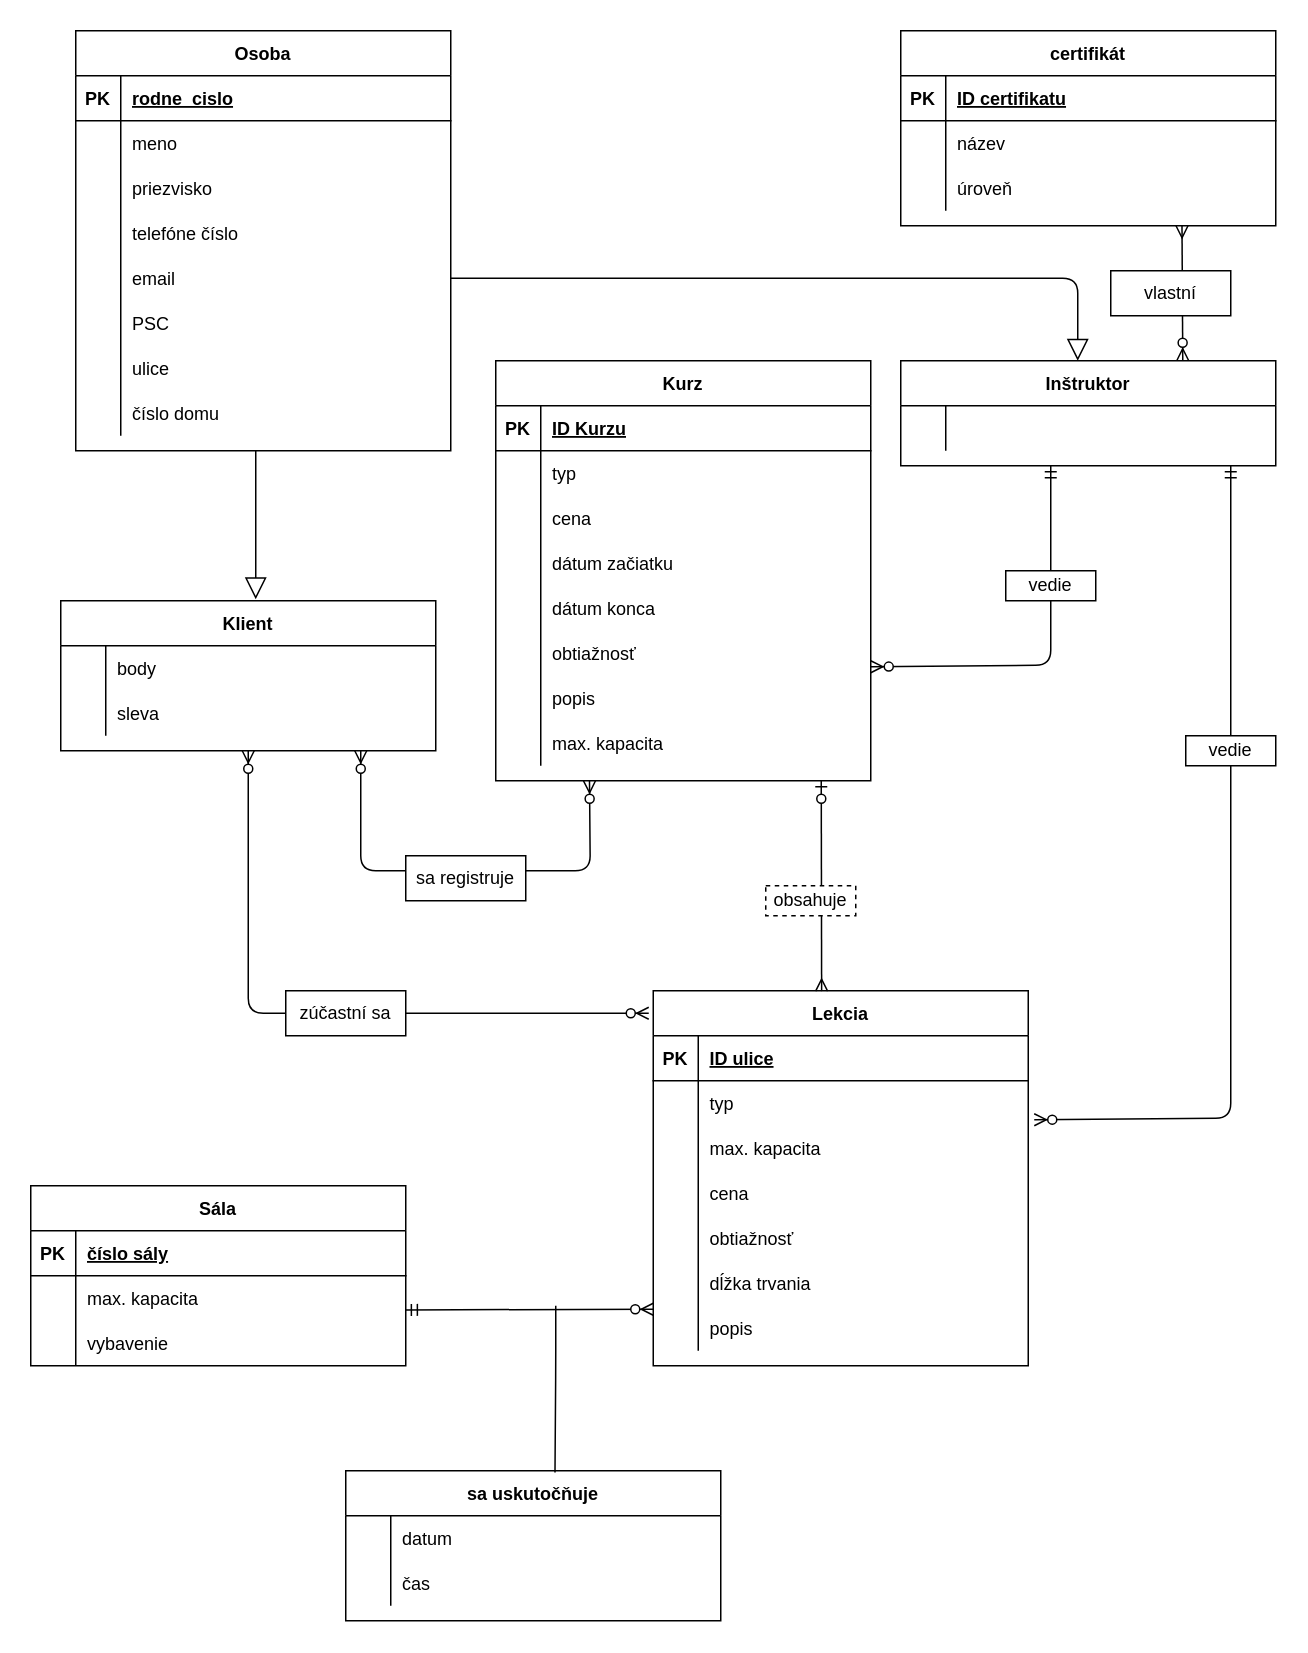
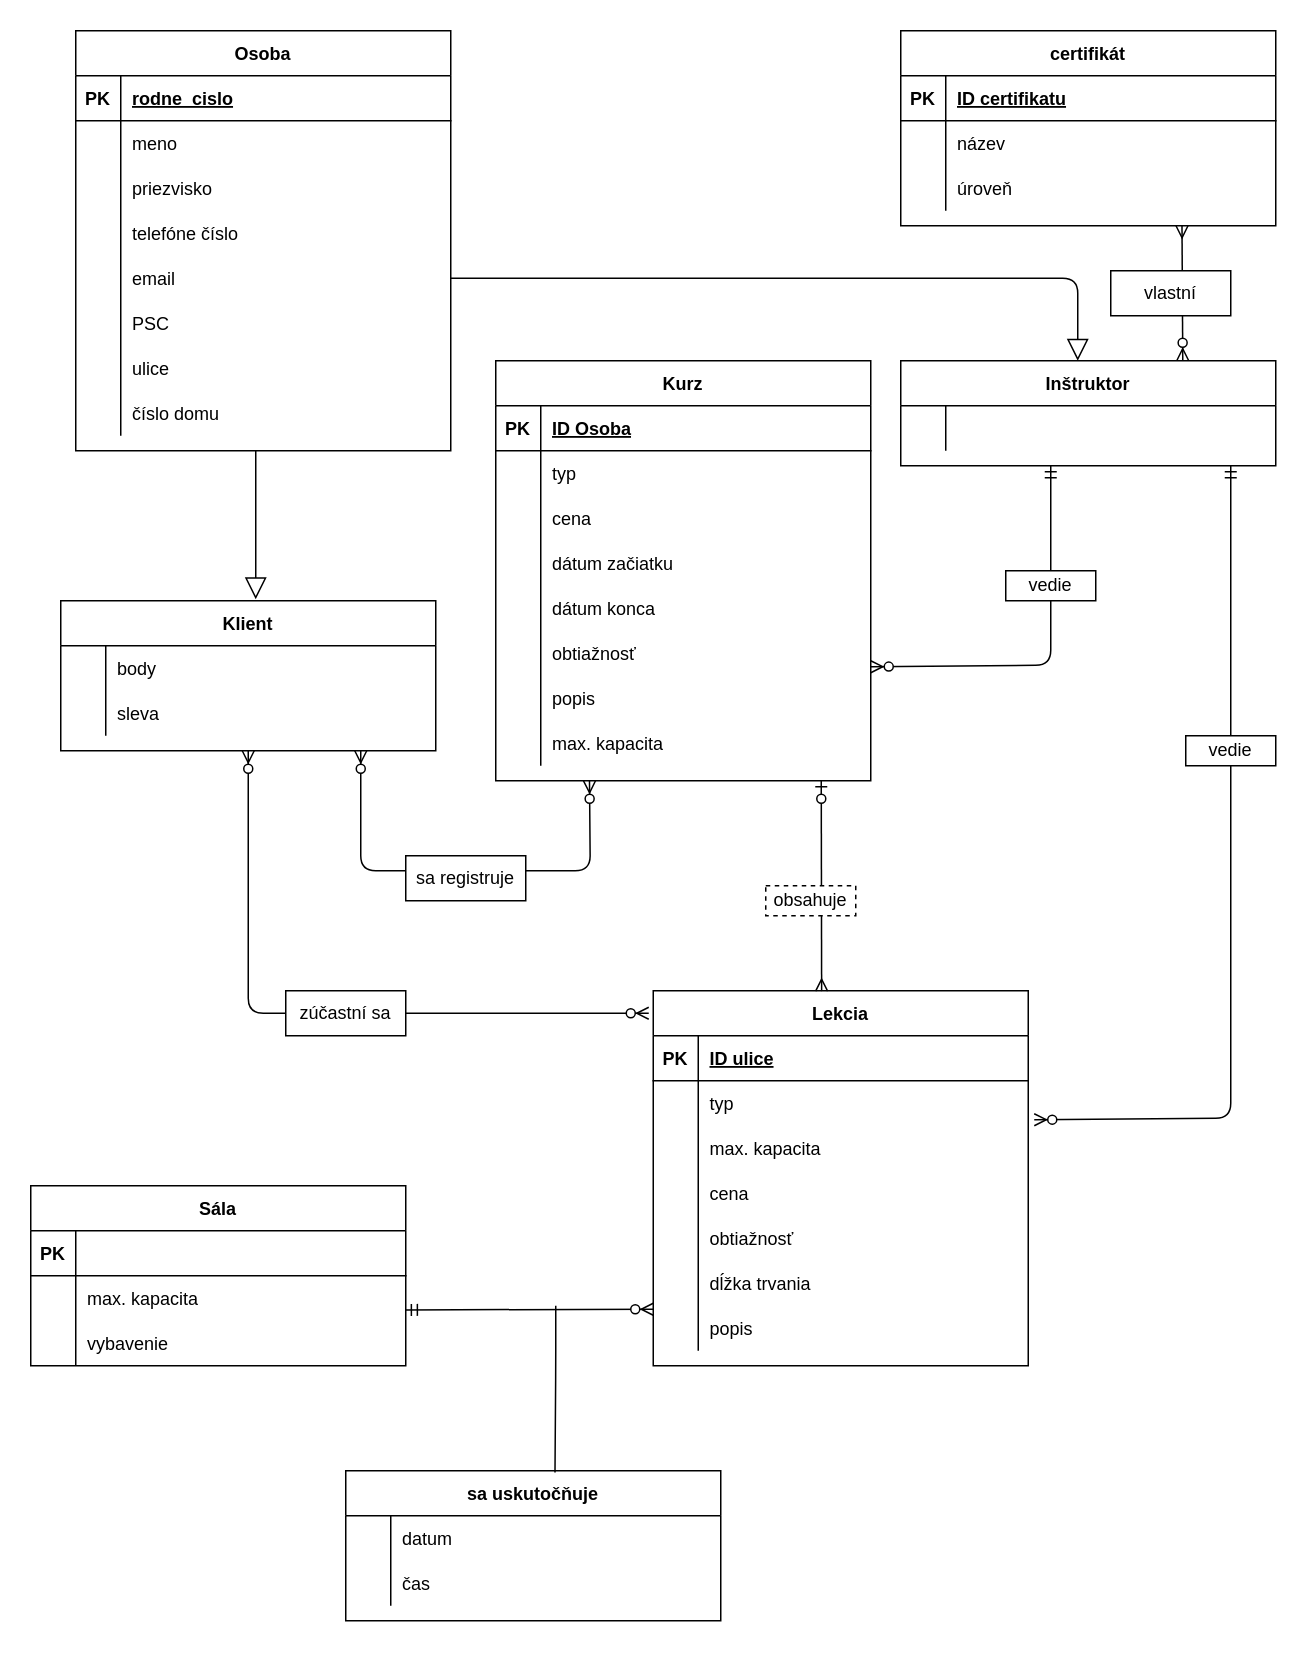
node "ID Kurzu": label "ID Kurzu" -> "ID Osoba"
node "číslo sály": removed
